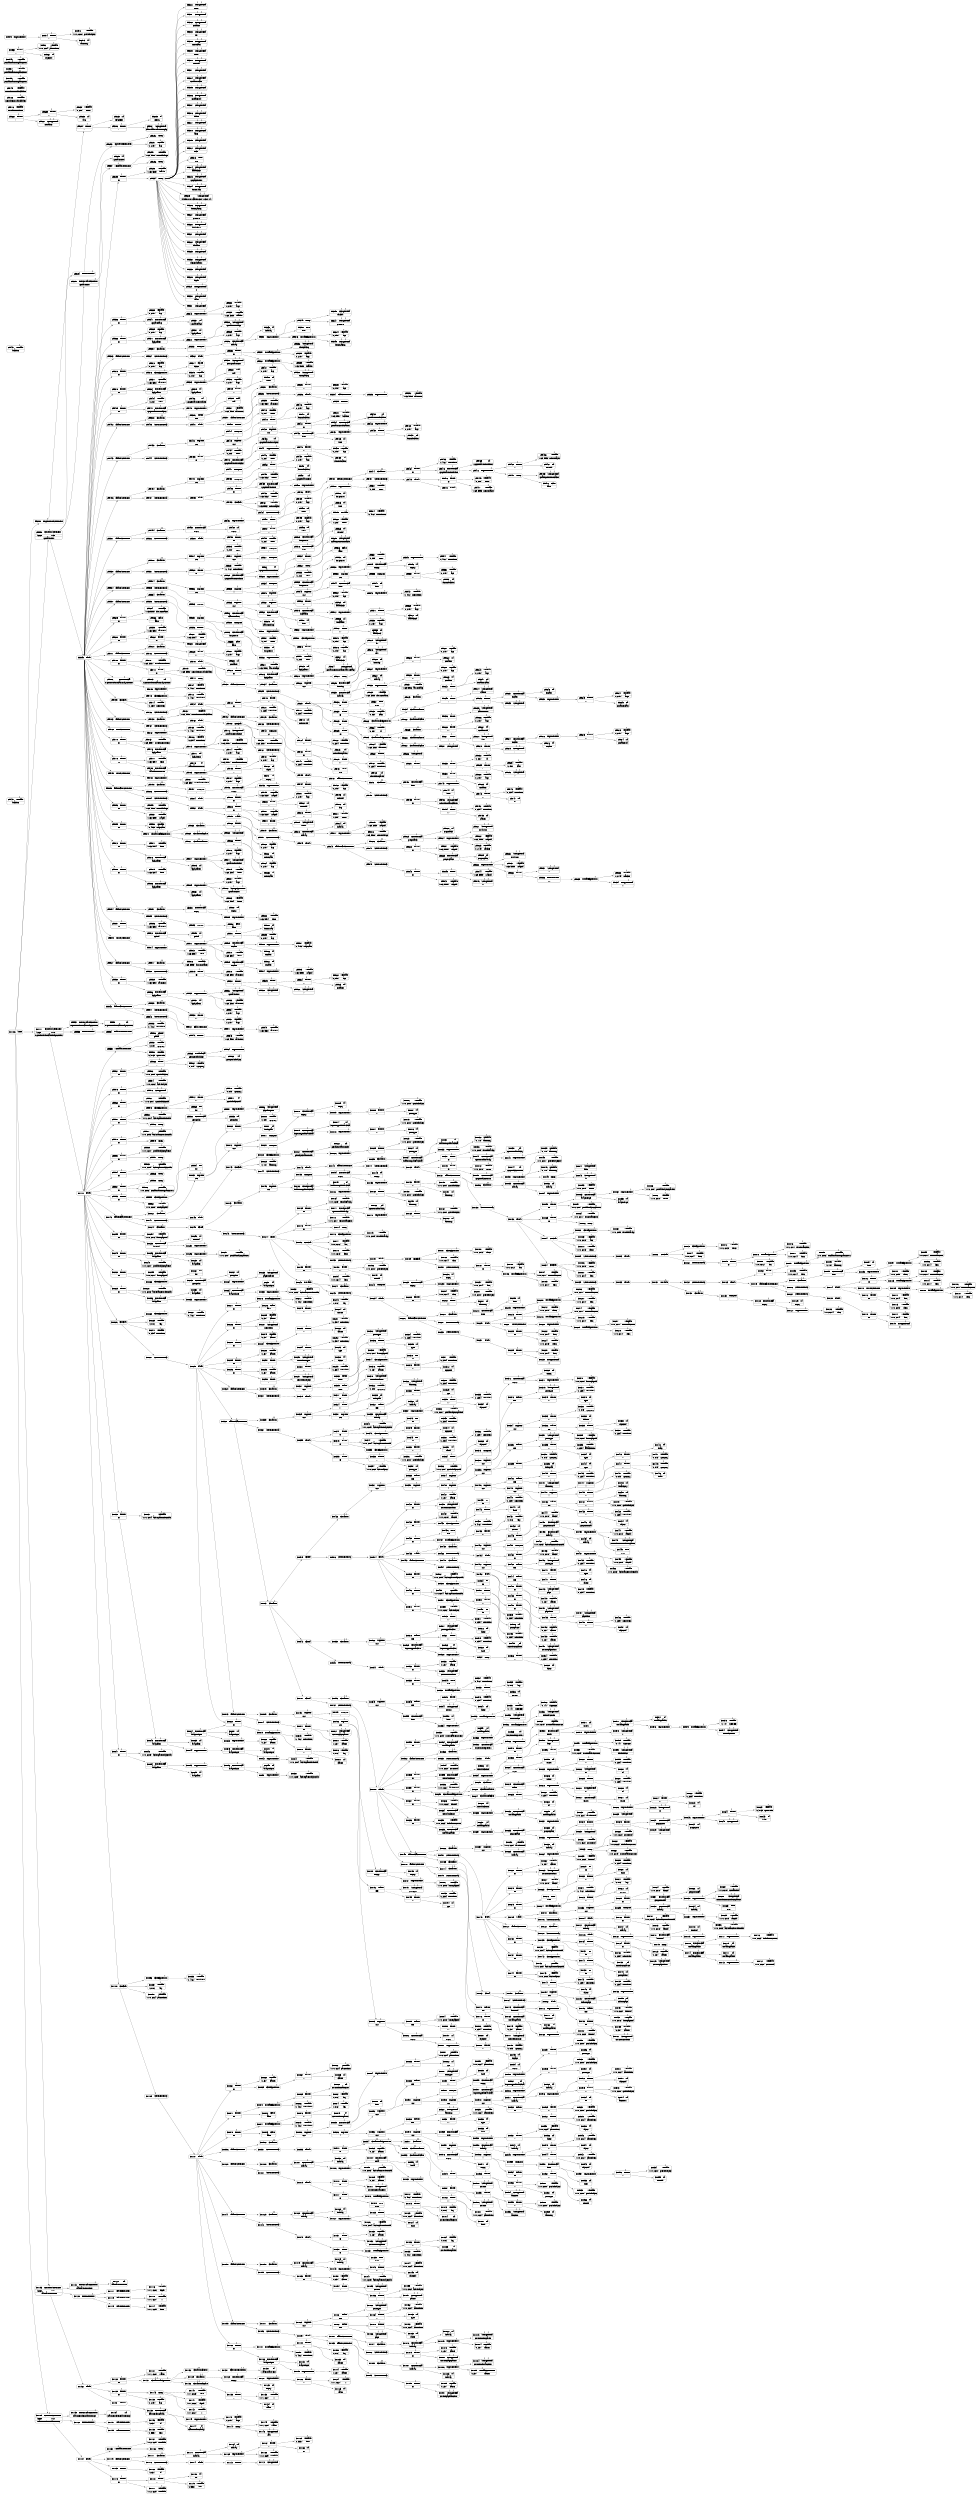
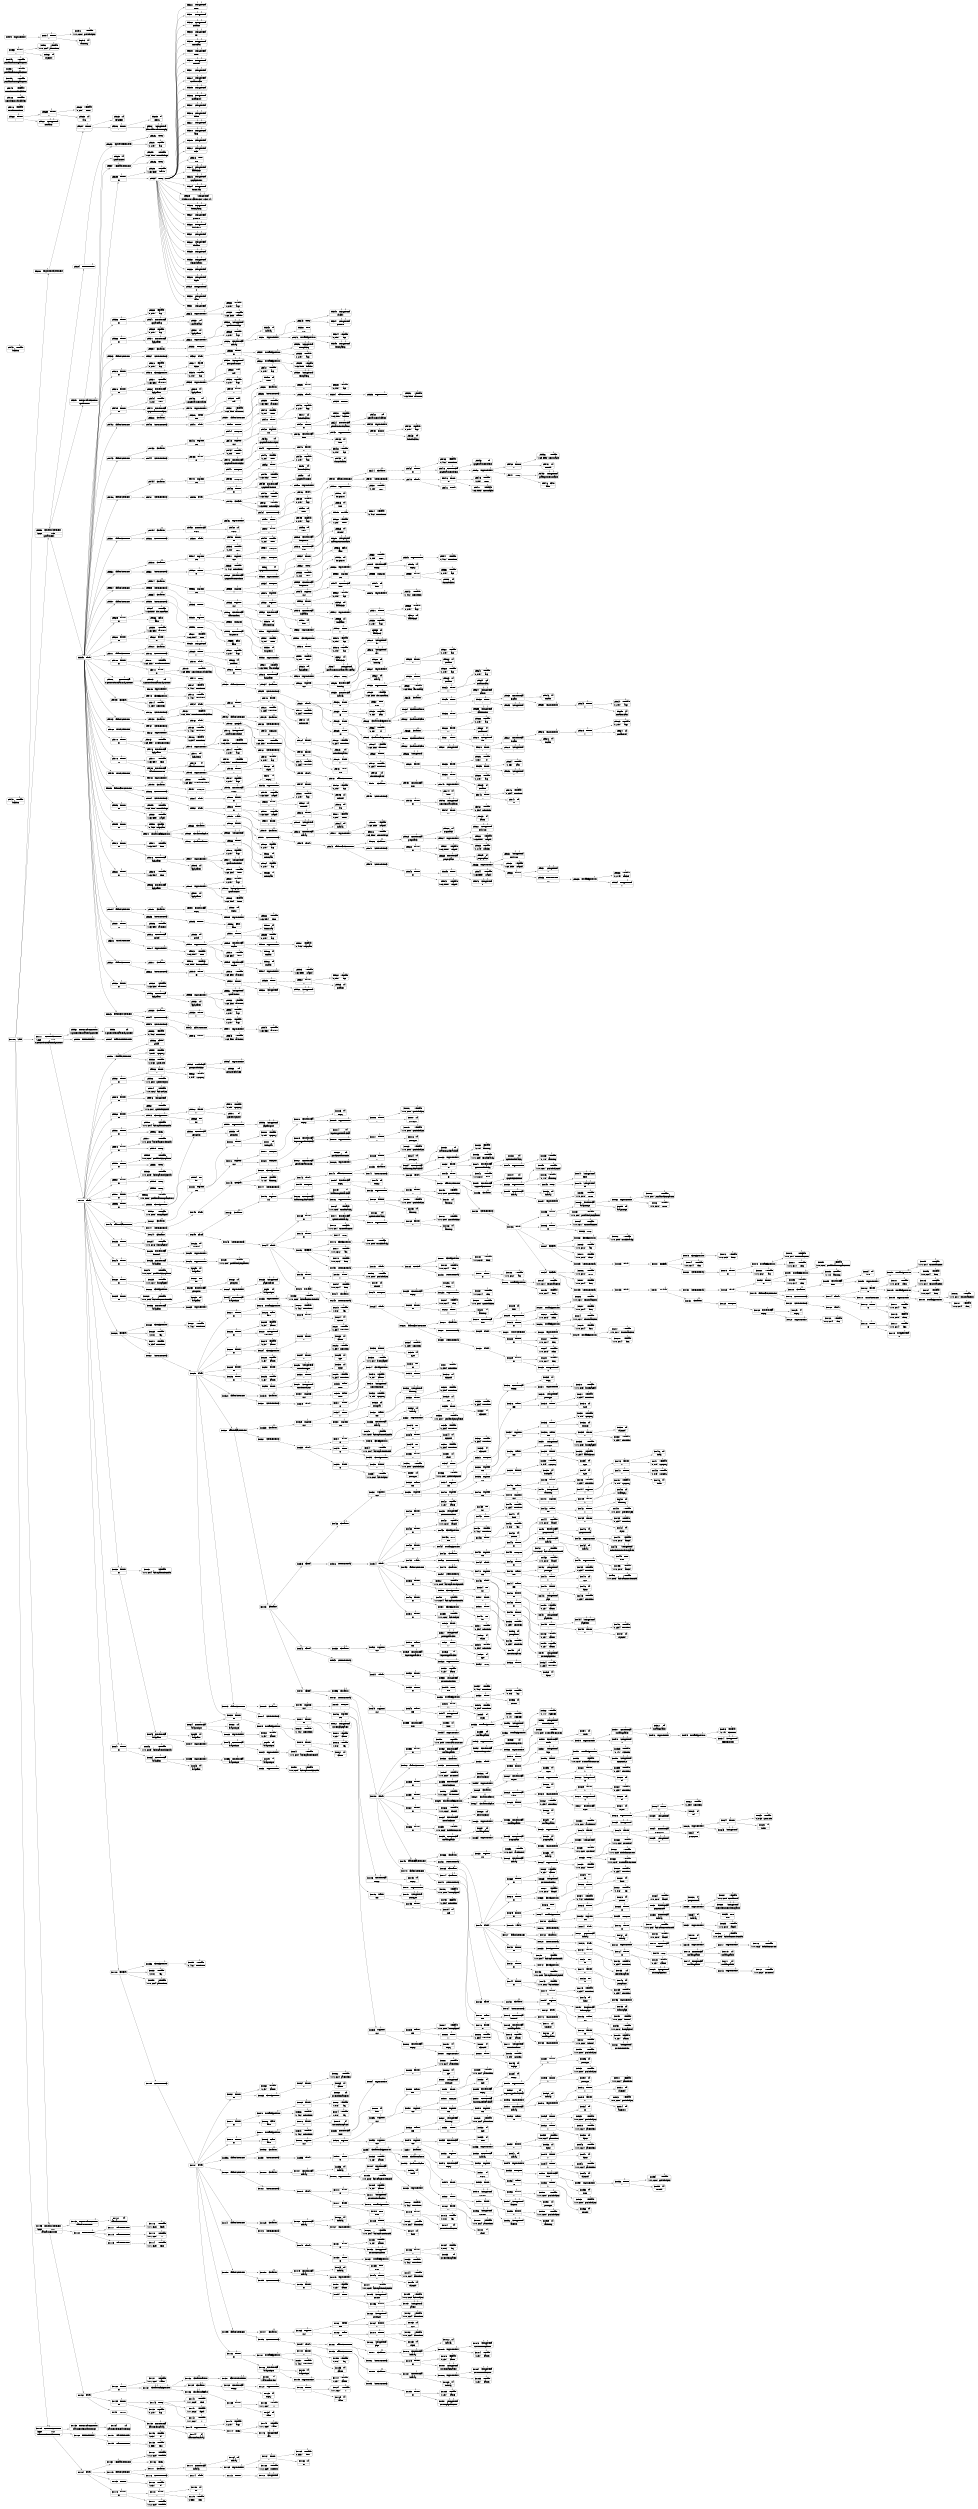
edge "299981" -> "299973": now "299968" -> "299973"
node "300302": removed
node "301085": text "VariableStatement" -> "Variable"
